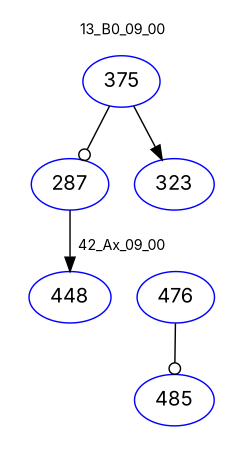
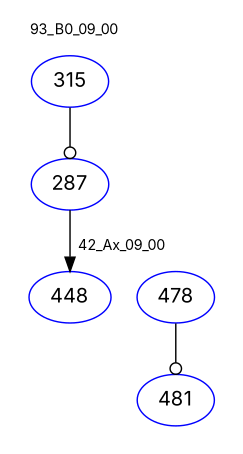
cluster "13_B0_09_00": label "13_B0_09_00" -> "93_B0_09_00"
node "375": label "375" -> "315"
node "323": removed
node "476": label "476" -> "478"
node "485": label "485" -> "481"
